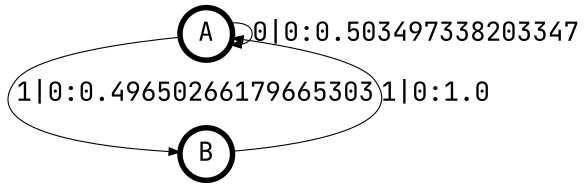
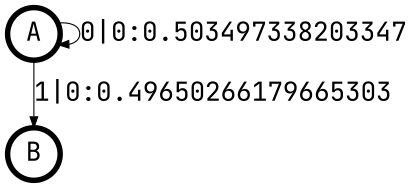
edge "B" -> "A": removed, label "1|0:1.0"
